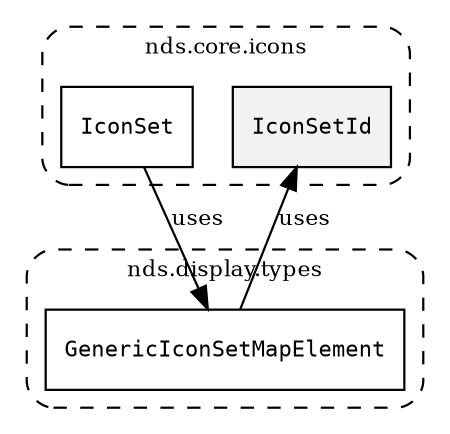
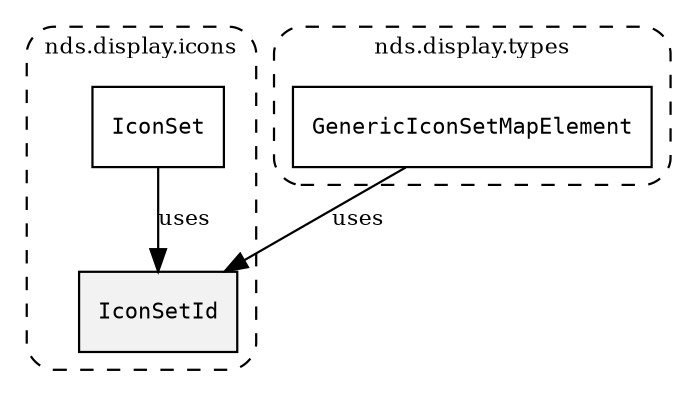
cluster "nds.core.icons": label "nds.core.icons" -> "nds.display.icons"
edge "IconSet" -> "GenericIconSetMapElement": now "IconSet" -> "IconSetId"
